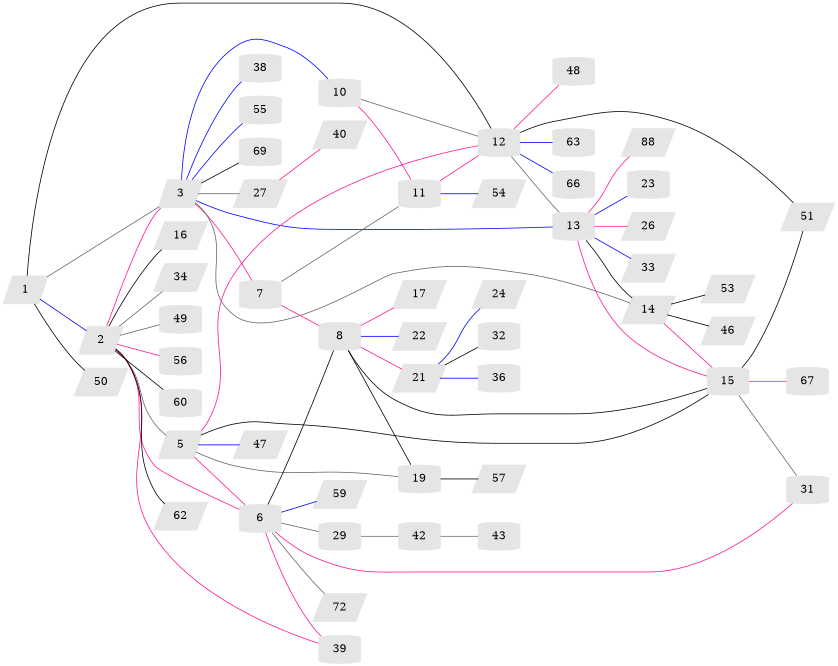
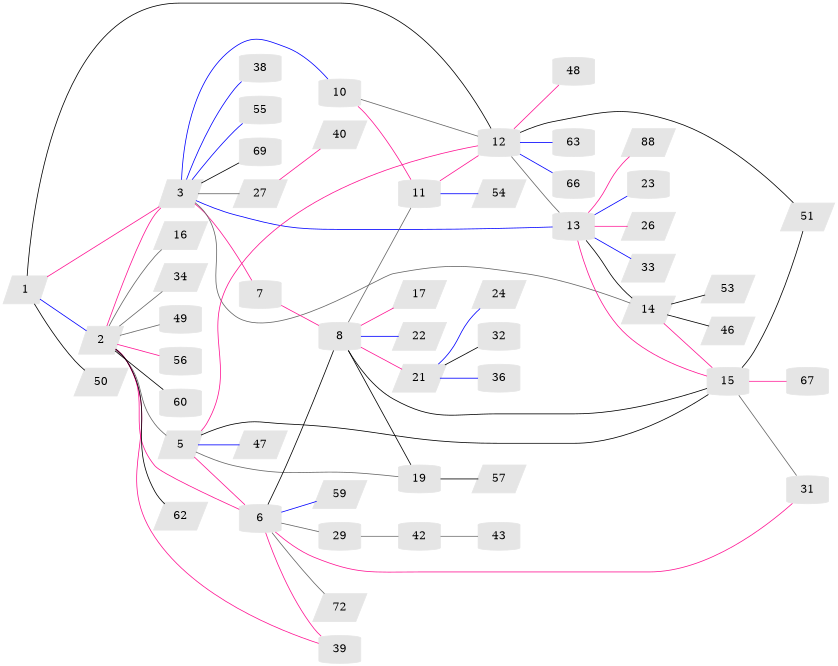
edge "3" -- "1": color gray40 -> deeppink
edge "11" -- "7": now "11" -- "8"
edge "16" -- "2": color black -> gray40
